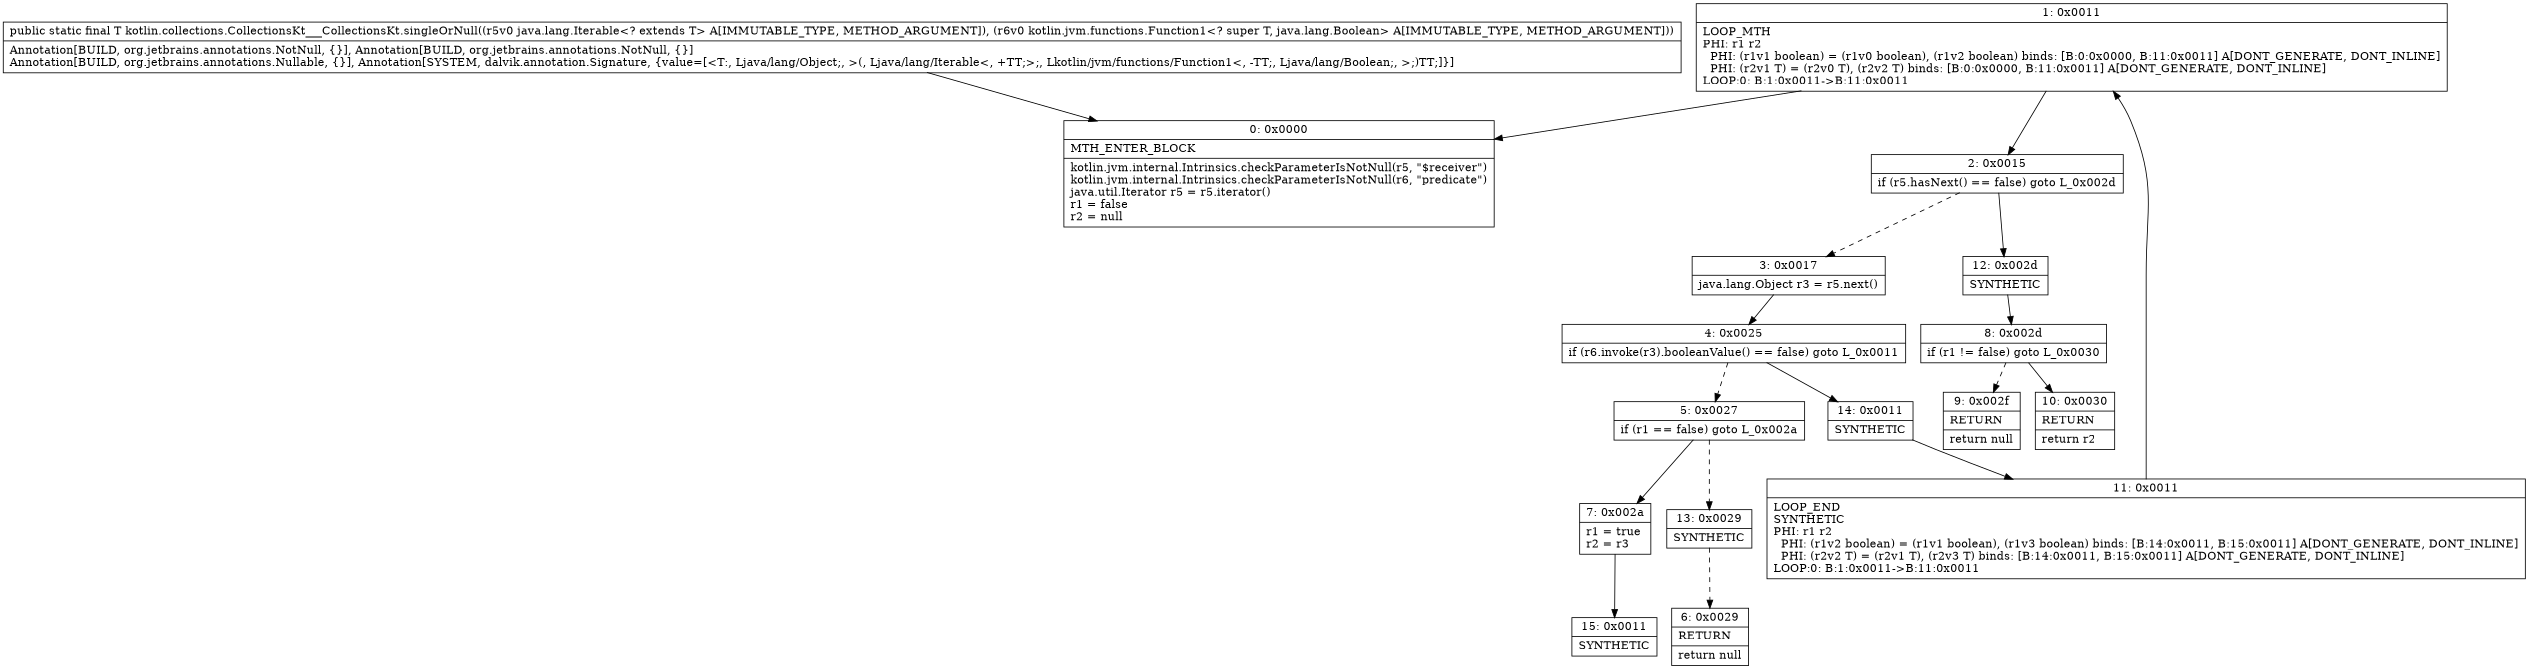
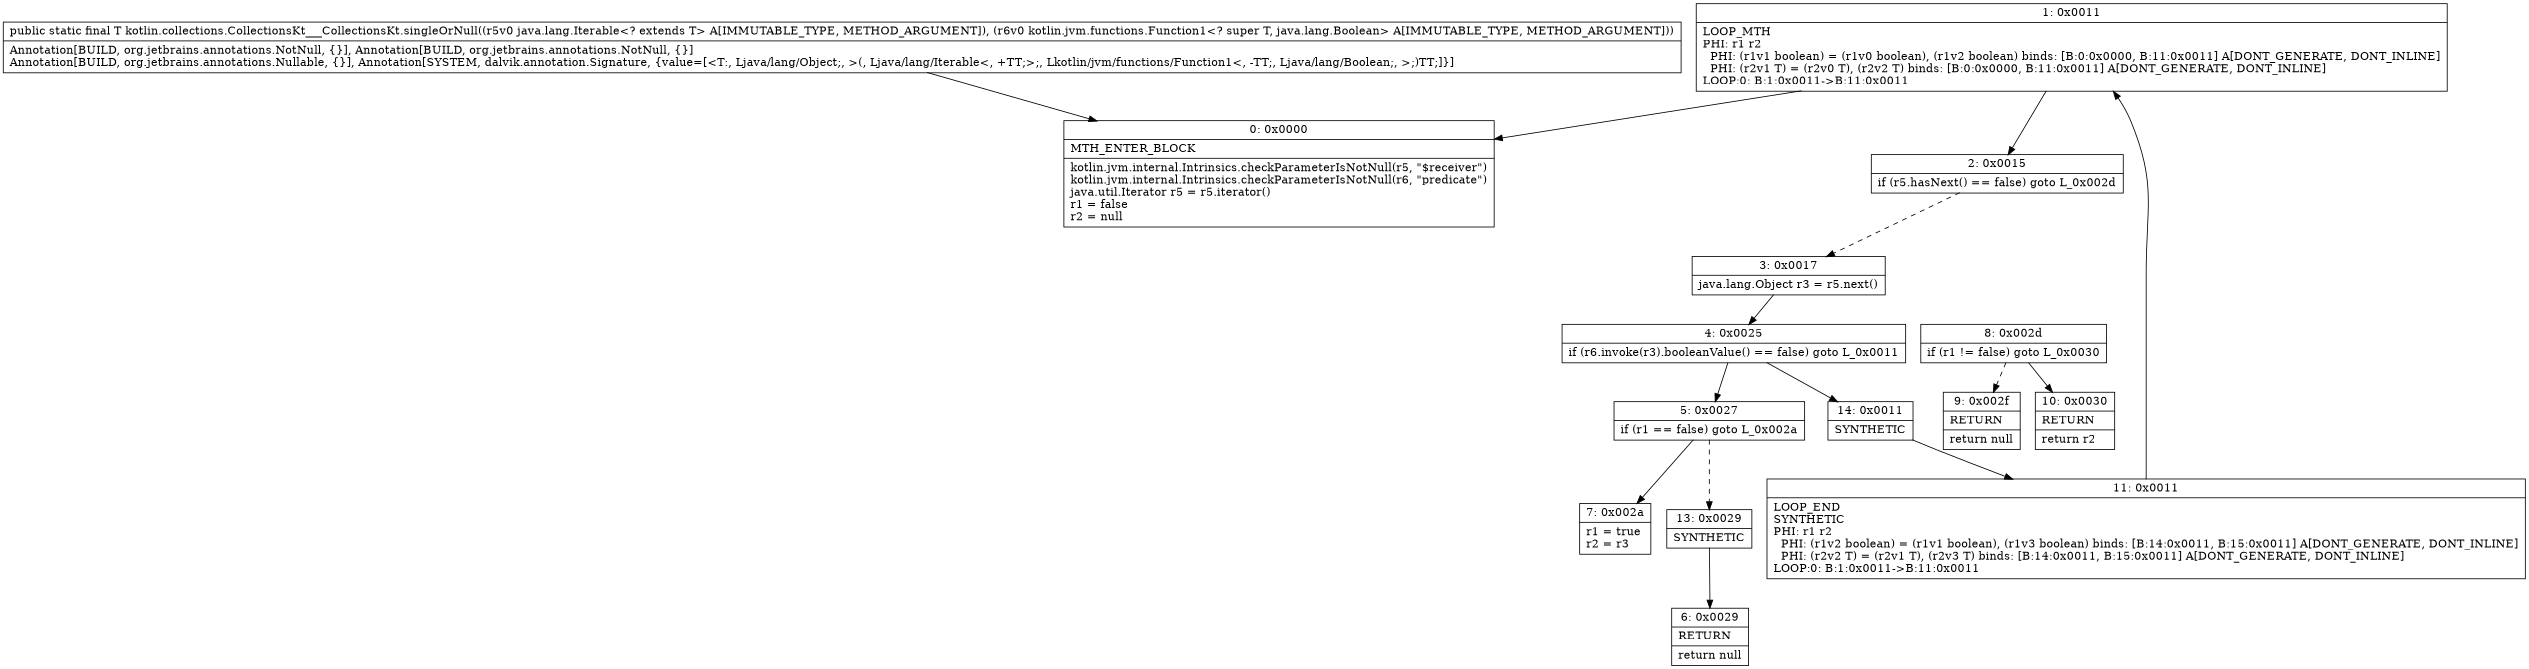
node "12: 0x002d": removed
edge "4: 0x0025" -> "5: 0x0027": style dashed -> solid
edge "13: 0x0029" -> "6: 0x0029": style dashed -> solid
node "15: 0x0011": removed
